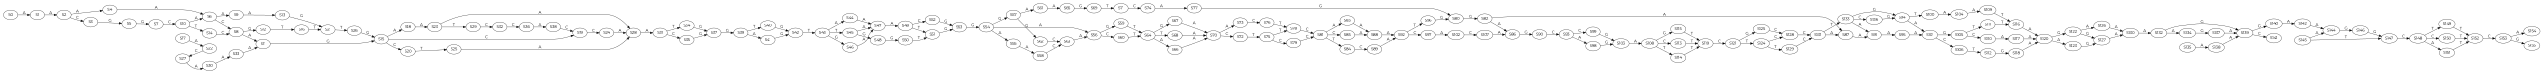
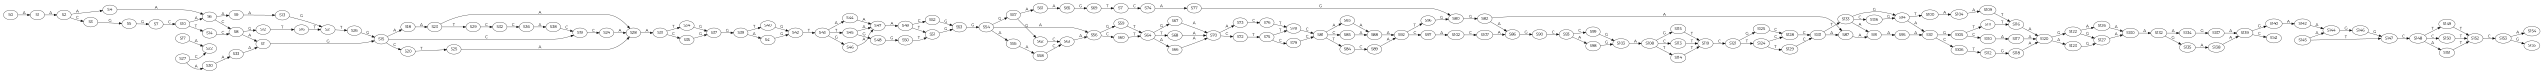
edge "S132" -> "S139": now "S132" -> "S135"
edge "S22" -> "S27": reversed
